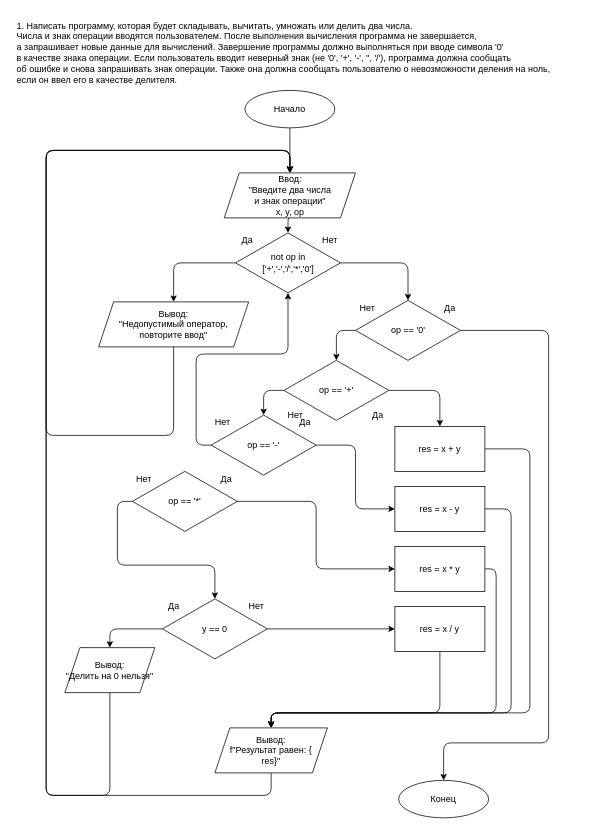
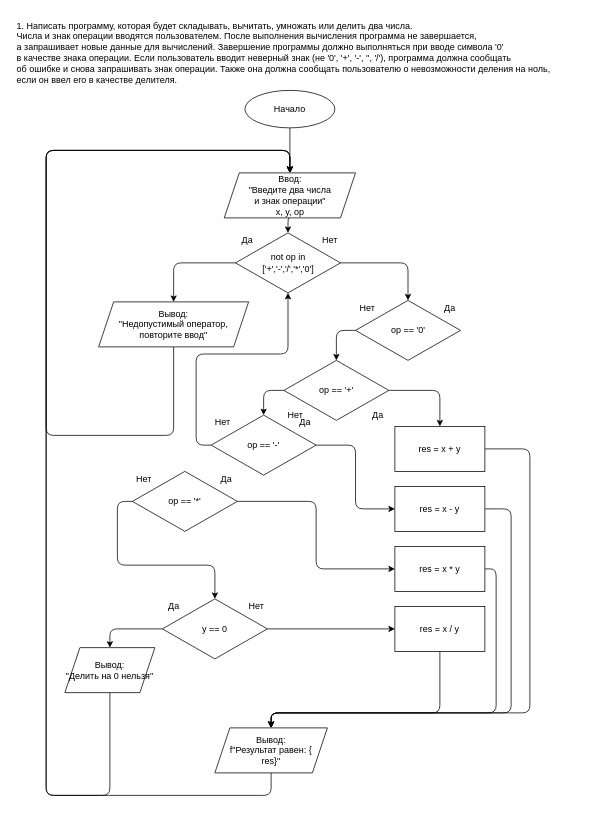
edge "op == '0'" -> "Конец": removed
node "Конец": removed
